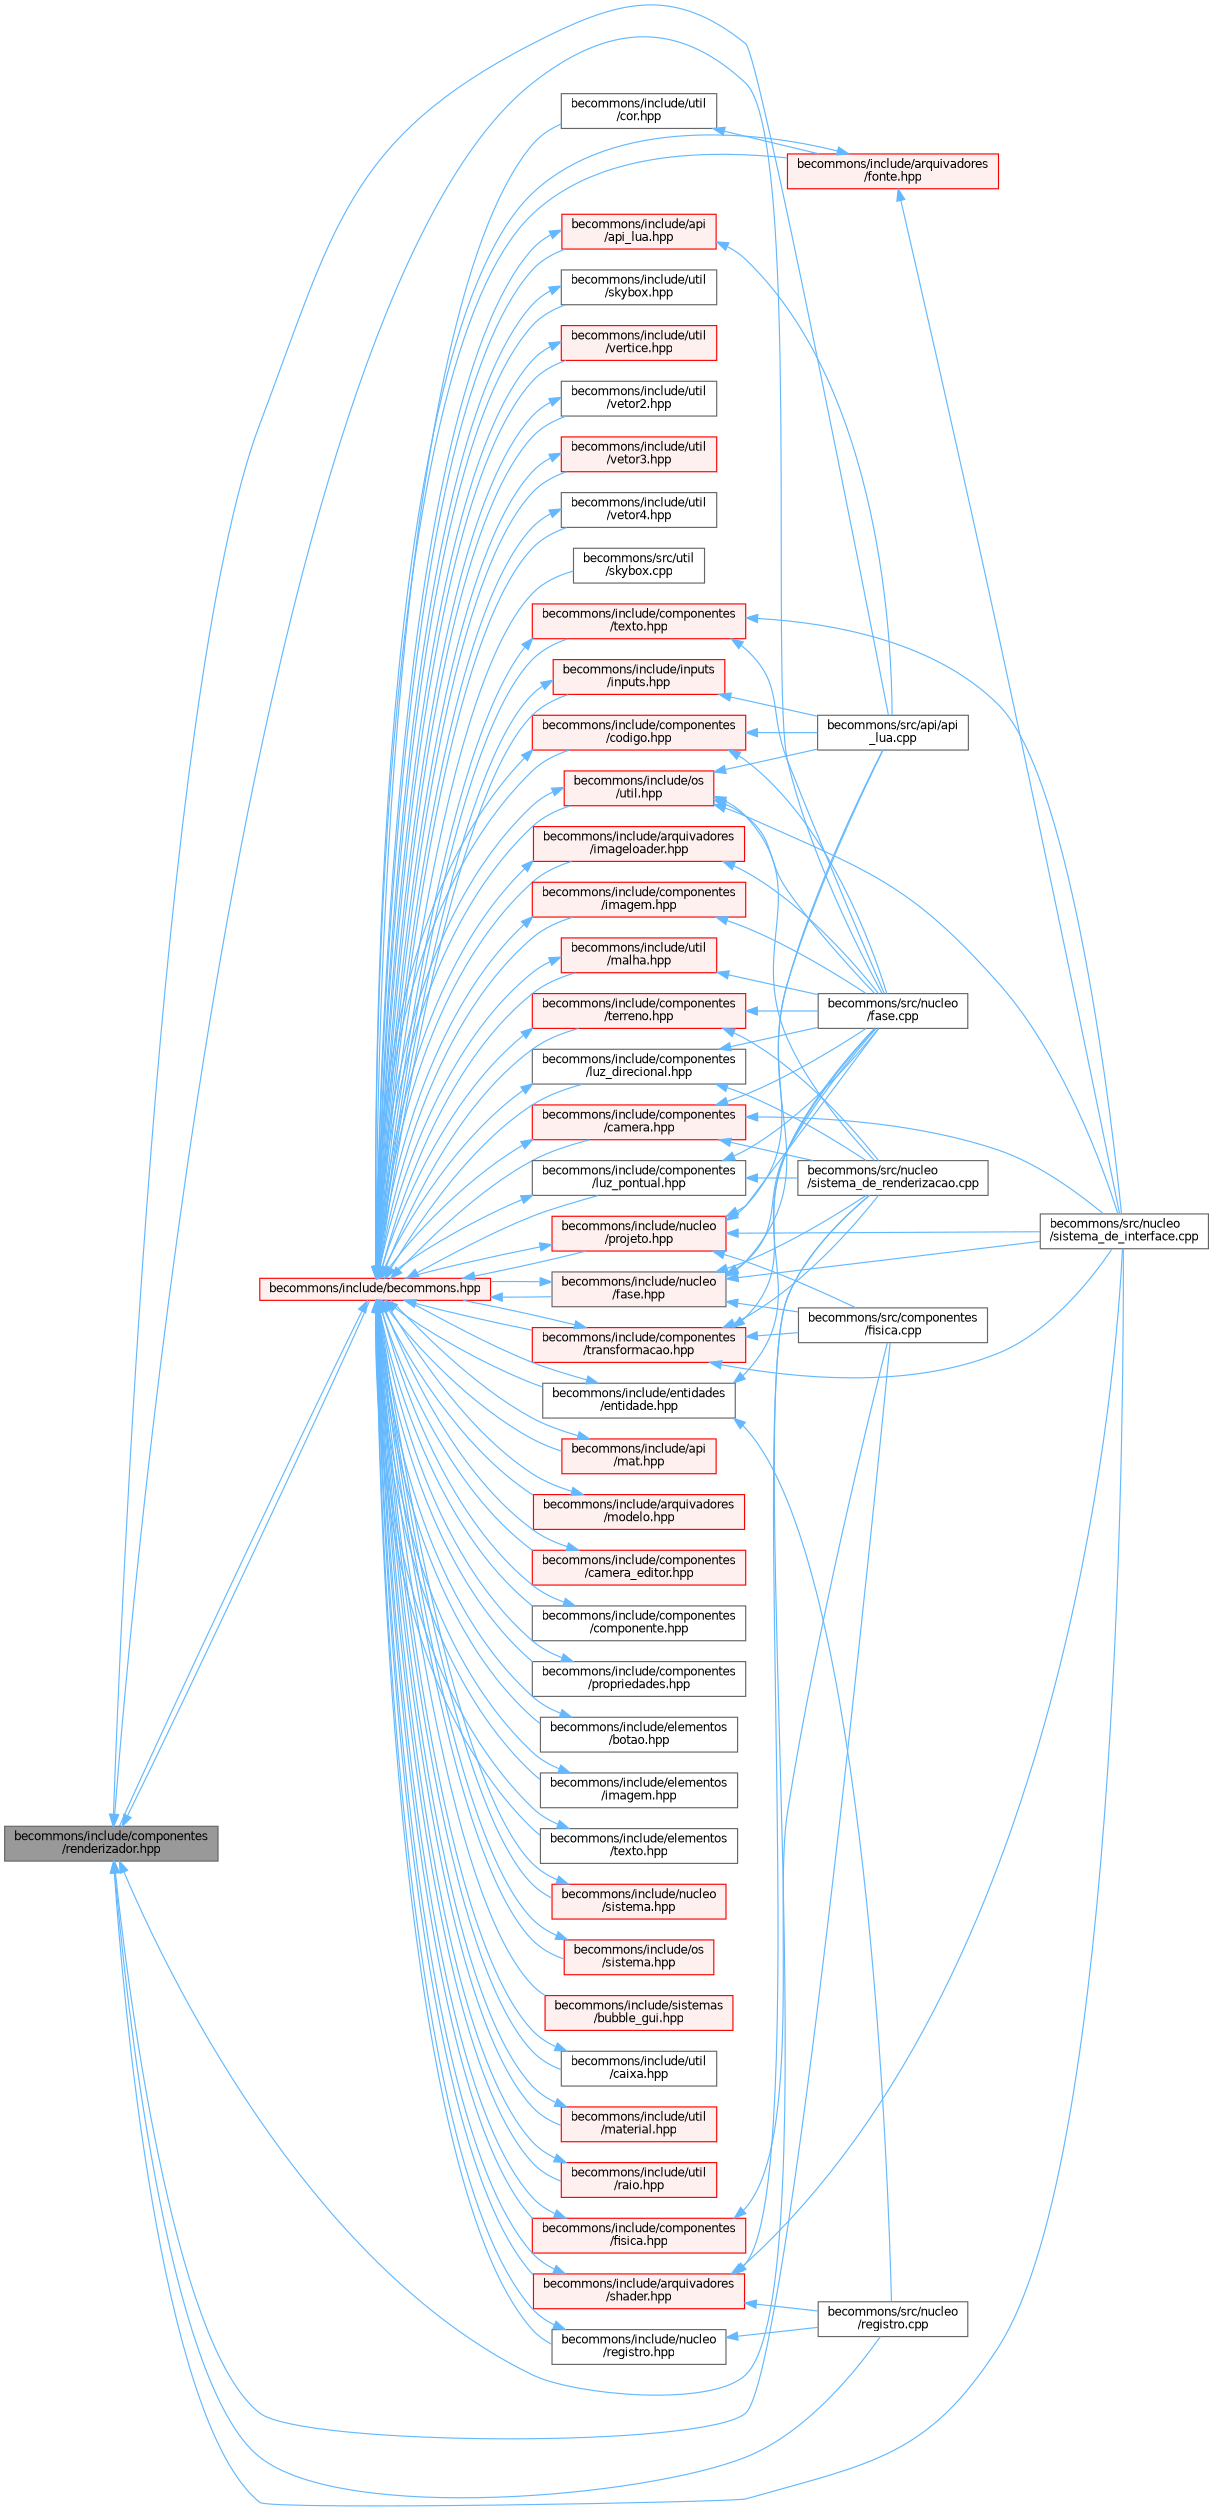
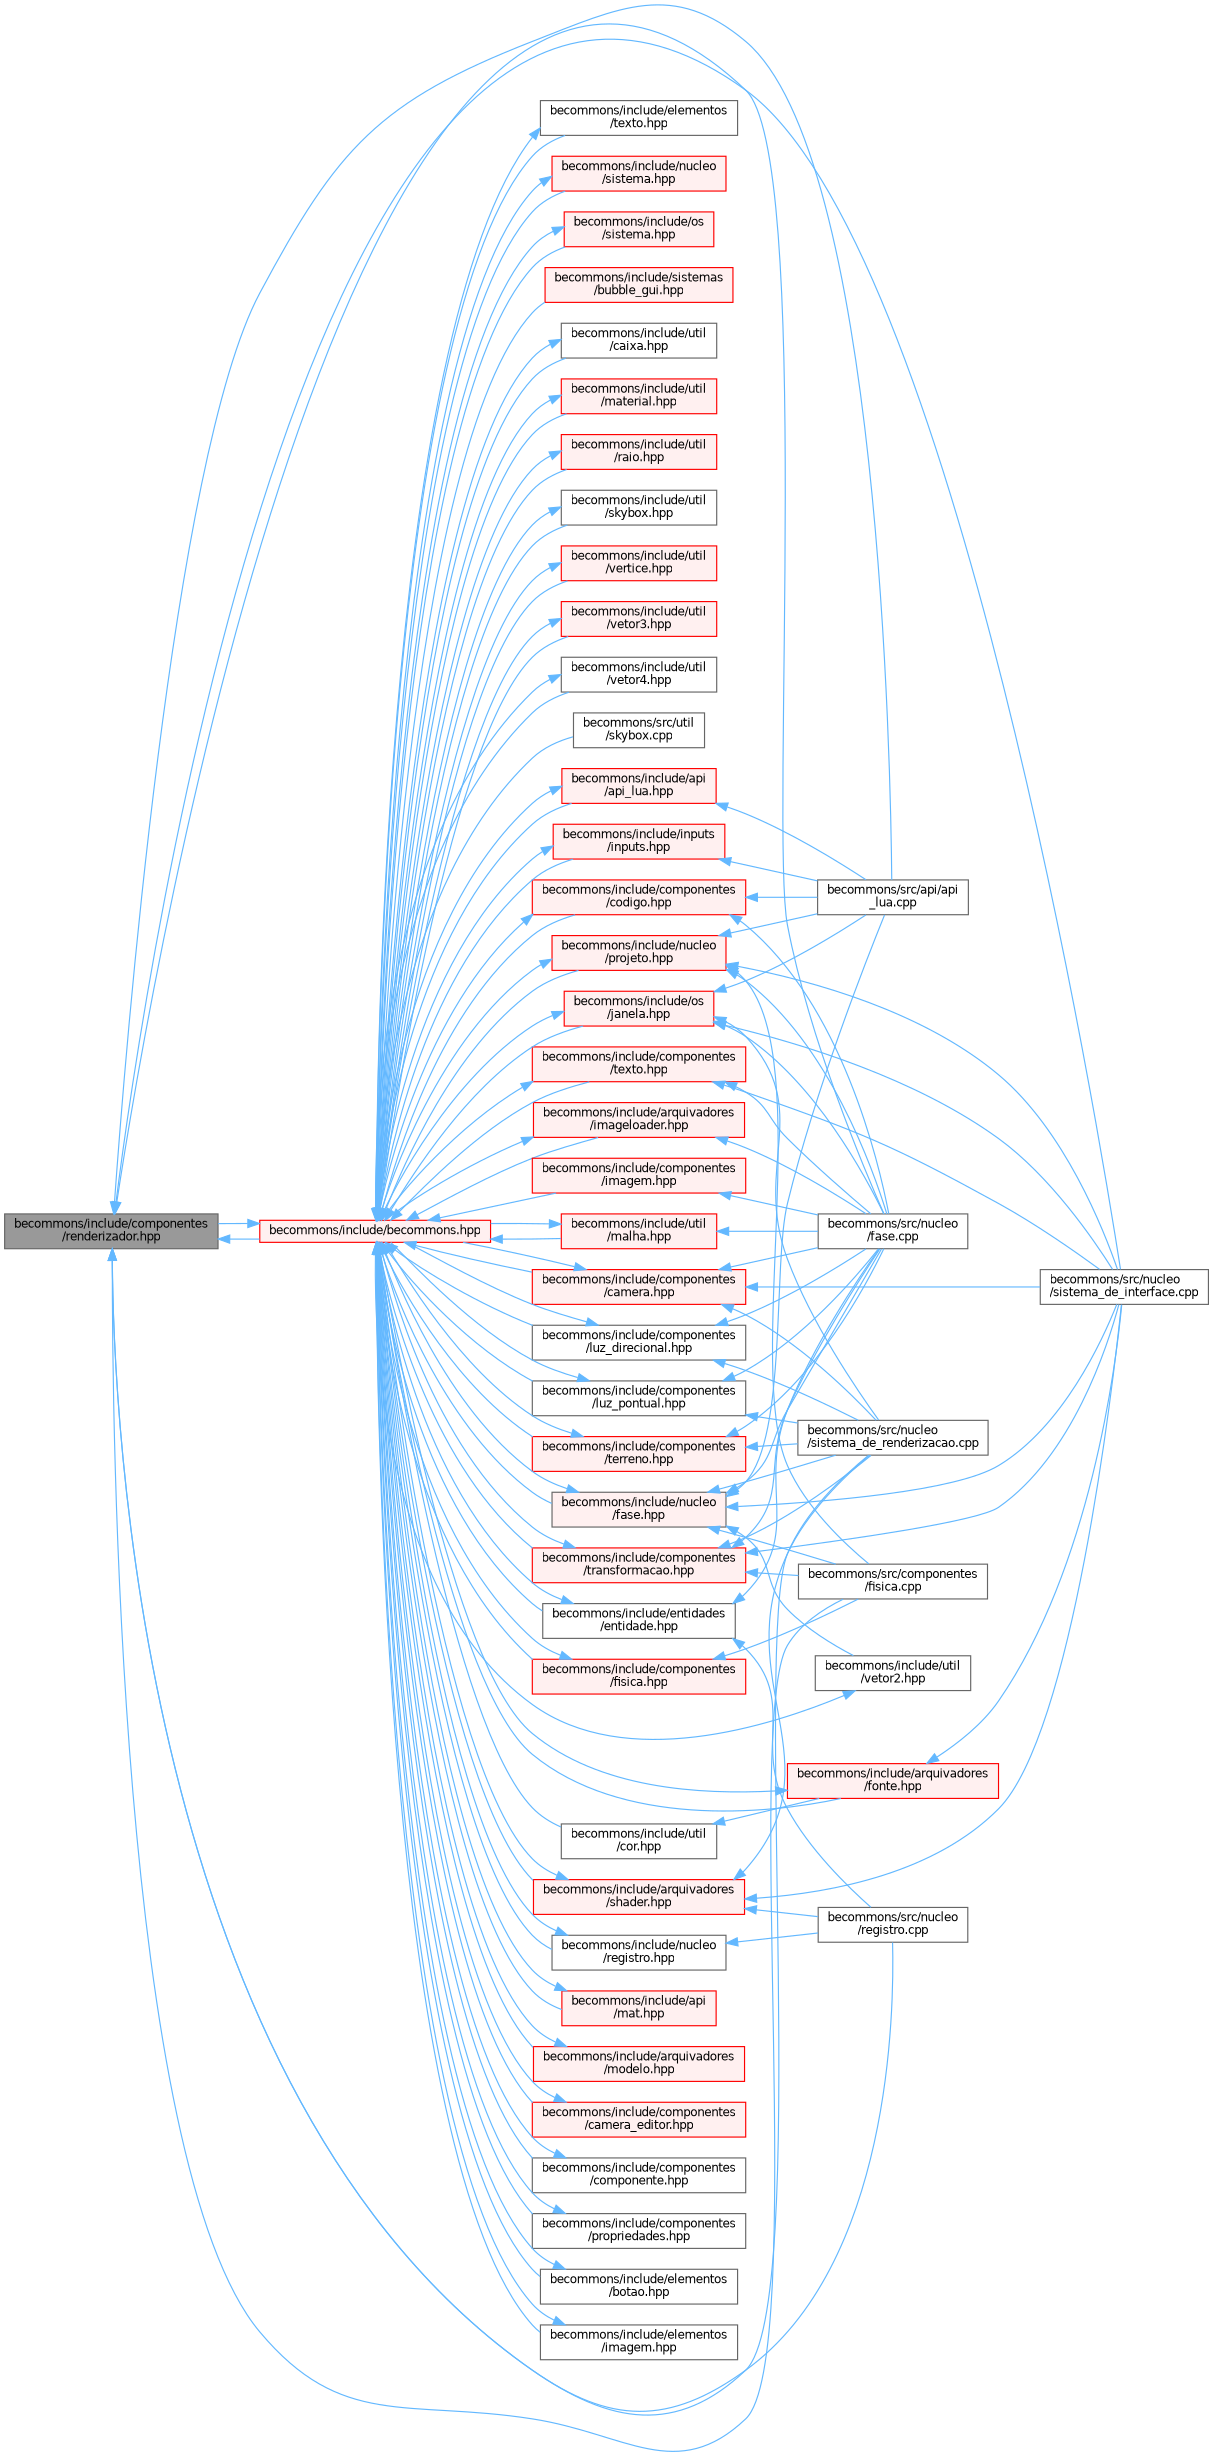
node "becommons/include/os /util.hpp": label "becommons/include/os /util.hpp" -> "becommons/include/os /janela.hpp"
edge "becommons/include/util /vetor2.hpp" -> "becommons/include/becommons.hpp": now "becommons/include/util /vetor2.hpp" -> "becommons/include/nucleo /fase.hpp"
edge "becommons/include/becommons.hpp" -> "becommons/include/componentes /imagem.hpp": removed
